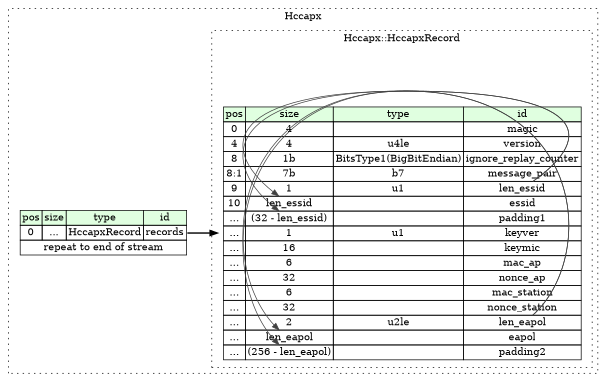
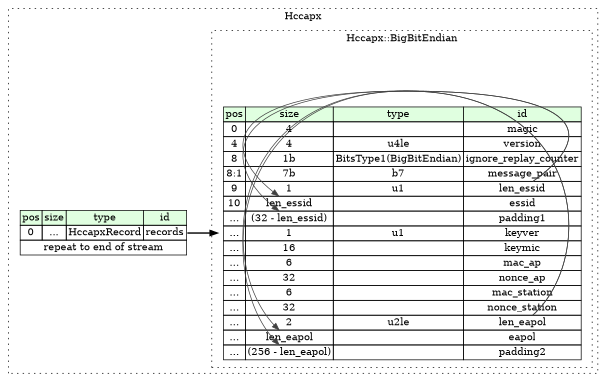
cluster "Hccapx::HccapxRecord": label "Hccapx::HccapxRecord" -> "Hccapx::BigBitEndian"
